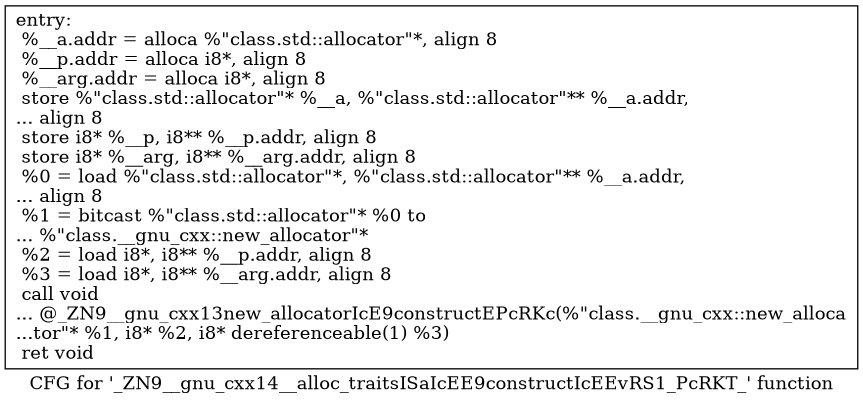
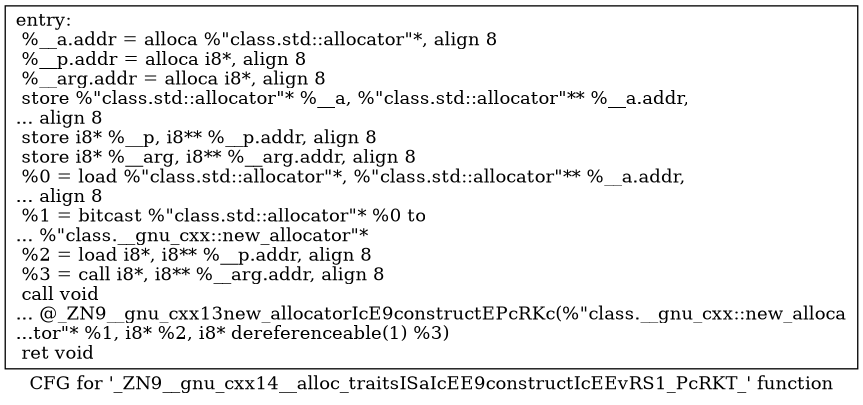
node "entry:": text "%3 = load i8*, i8** %__arg.addr, align 8" -> "%3 = call i8*, i8** %__arg.addr, align 8"
